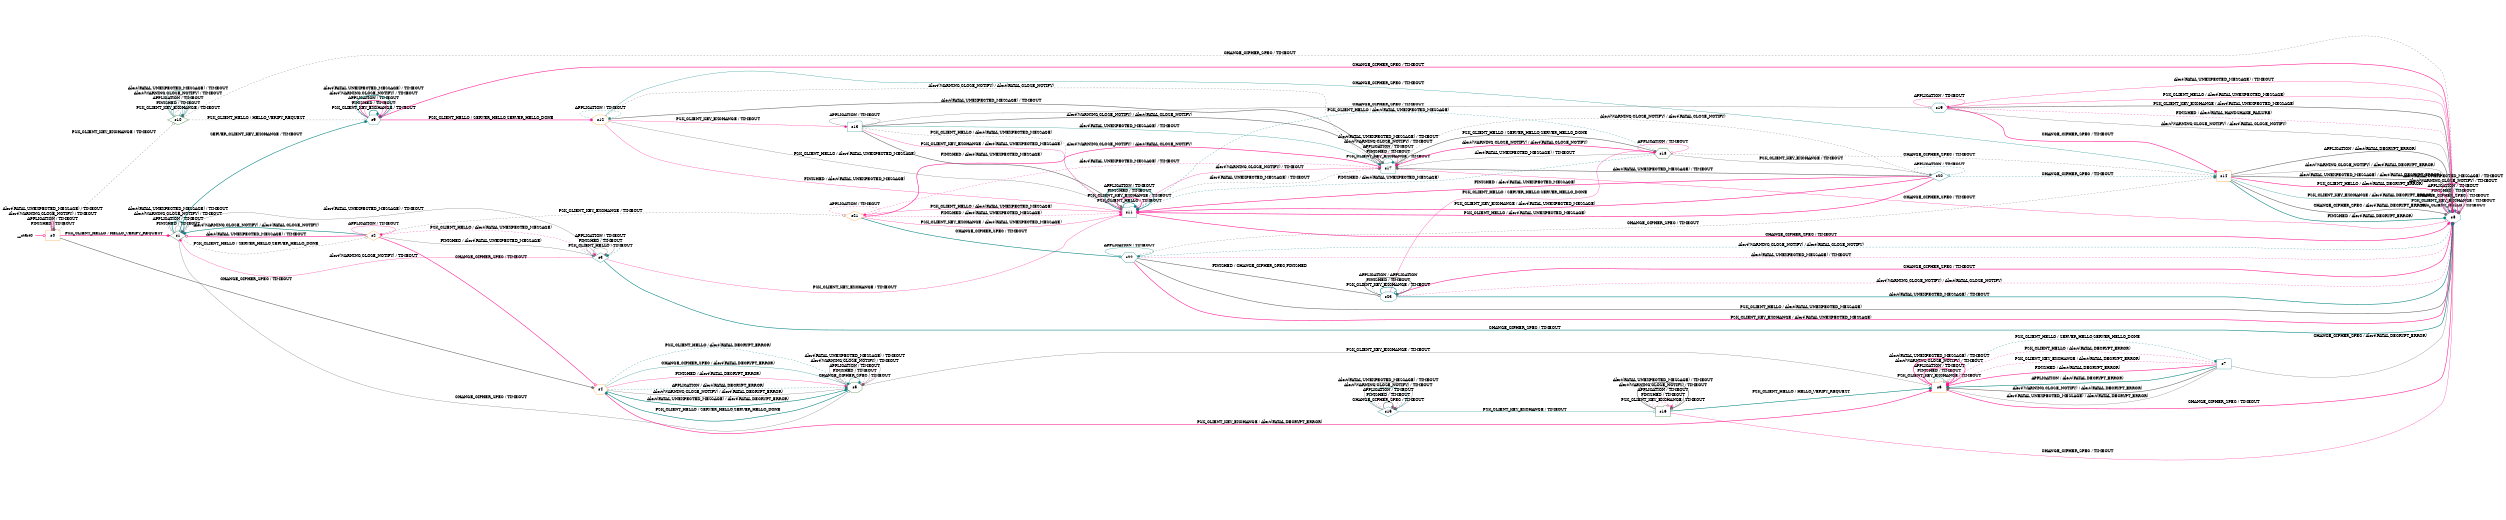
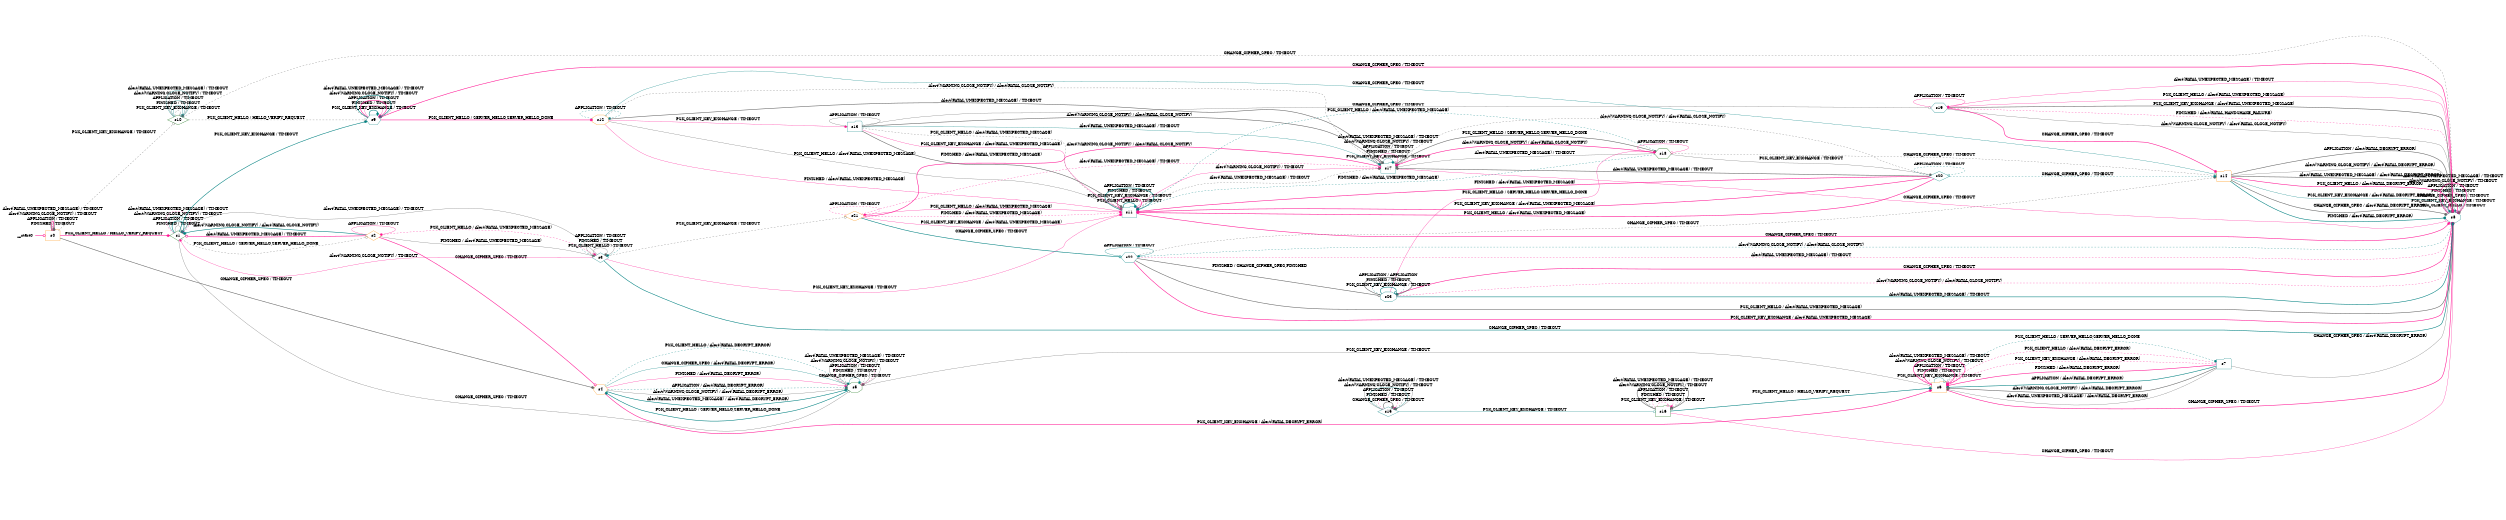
edge "s1" -> "s9": label "SERVER_CLIENT_KEY_EXCHANGE / TIMEOUT" -> "PSK_CLIENT_KEY_EXCHANGE / TIMEOUT"
edge "s2" -> "s21": now "s3" -> "s21"
